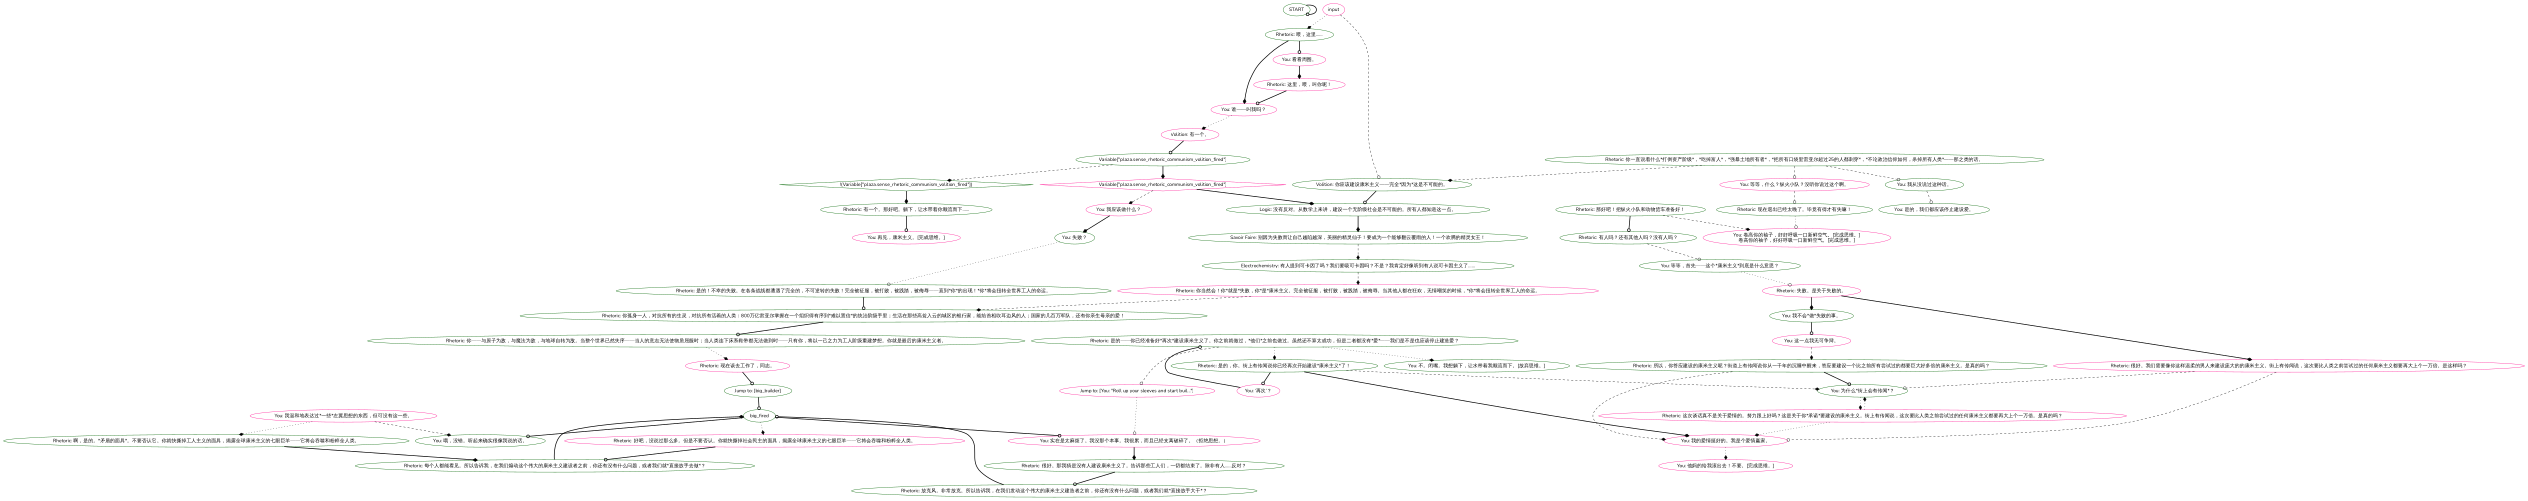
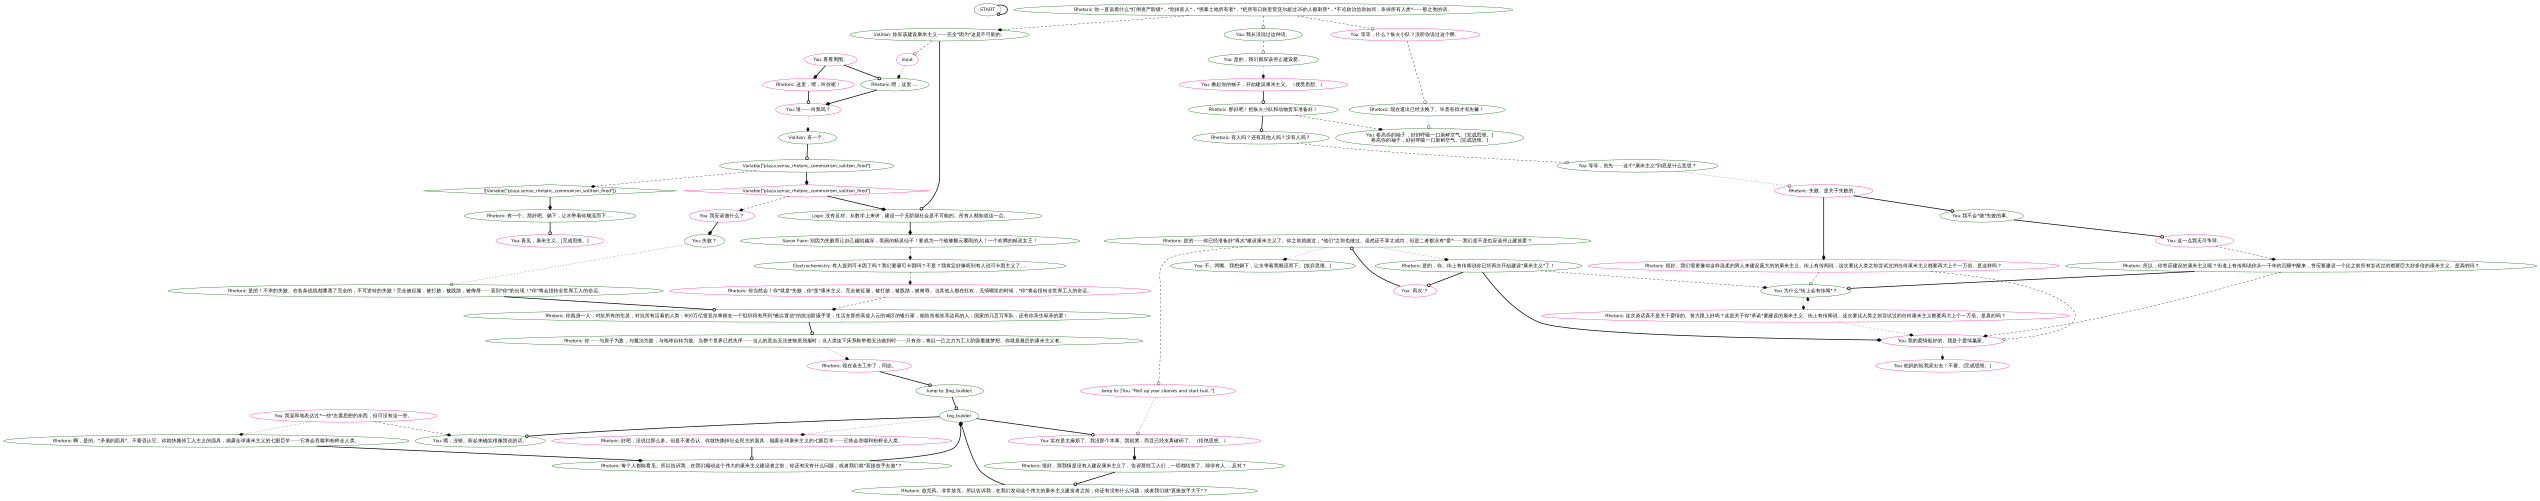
edge "Rhetoric: 喂，这里……" -> "You: 看看周围。": reversed
node "You: 撸起你的袖子，开始建设康米主义。（接受思想。）": added
edge "input" -> "Volition: 你应该建设康米主义——完全*因为*这是不可能的。": reversed
node "Volition: 有一个。": color deeppink -> darkgreen
node "You: 卷高你的袖子，好好呼吸一口新鲜空气。[完成思维。] 卷高你的袖子，好好呼吸一口新鲜空气。[完成思维。]": color deeppink -> darkgreen
edge "Rhetoric: 失败。是关于失败的。" -> "You: 我不会*做*失败的事。": arrowhead diamond -> odot
node "big_fired": label "big_fired" -> "big_builder"
